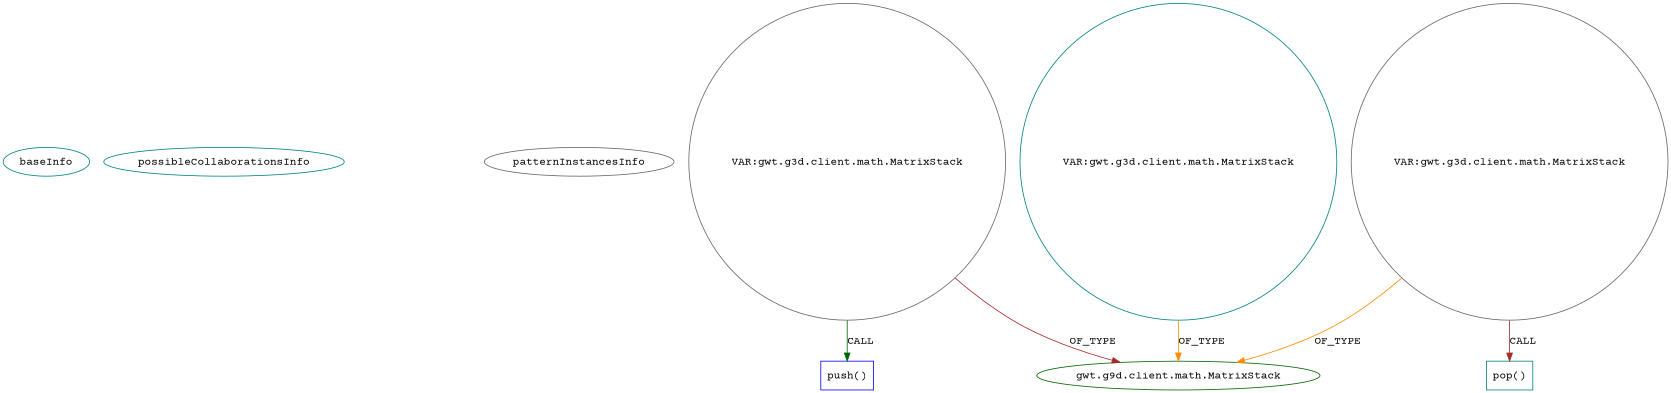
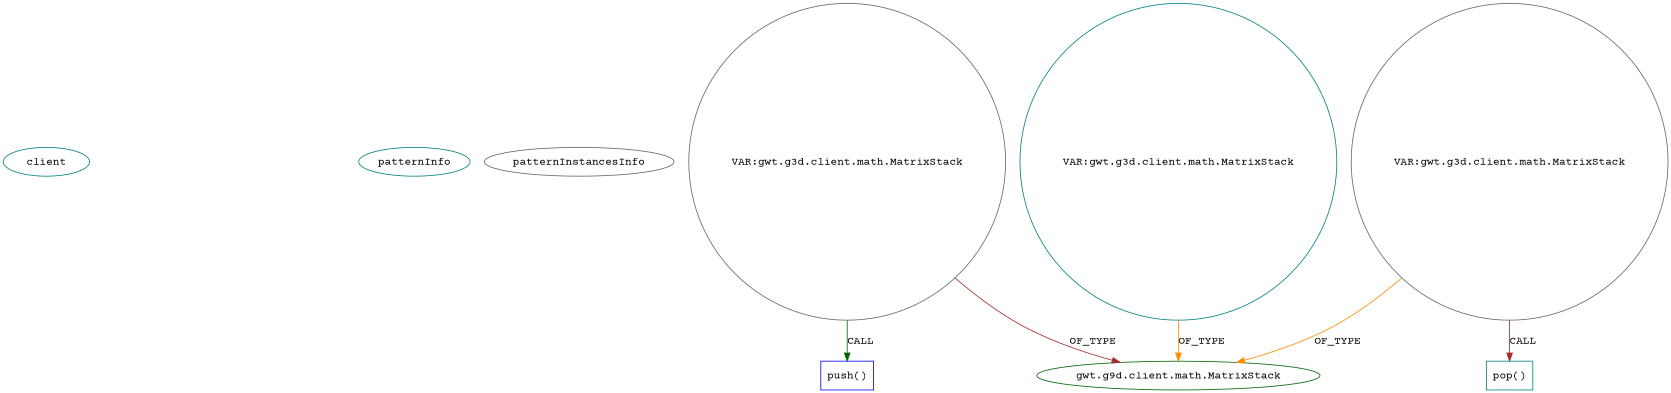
node "baseInfo": label "baseInfo" -> "client"
node "possibleCollaborationsInfo": removed
node "patternInfo": added
